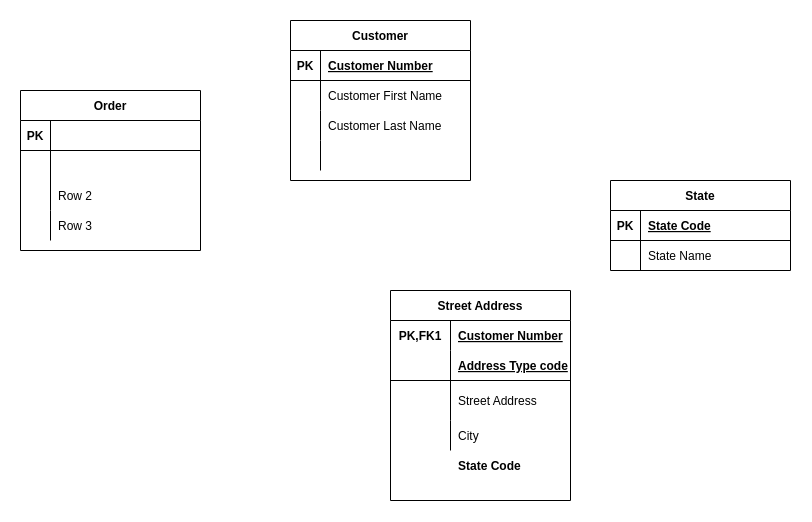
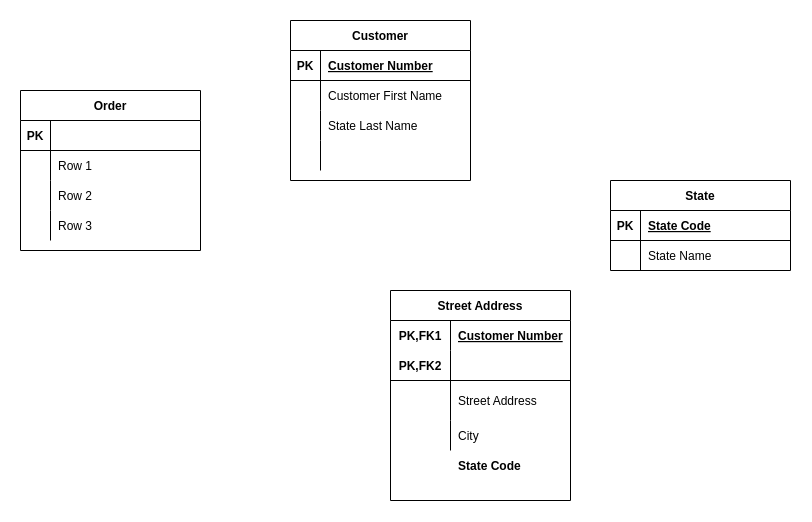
node "Customer Last Name": label "Customer Last Name" -> "State Last Name"
node "Row 1": added
node "PK,FK2": added
node "Address Type code": removed
